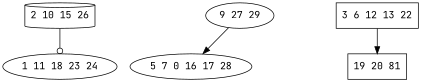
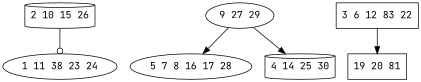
node "3 6 12 13 22": label "3 6 12 13 22" -> "3 6 12 83 22"
node "1 11 18 23 24": label "1 11 18 23 24" -> "1 11 38 23 24"
node "5 7 0 16 17 28": label "5 7 0 16 17 28" -> "5 7 8 16 17 28"
node "4 14 25 30": added
